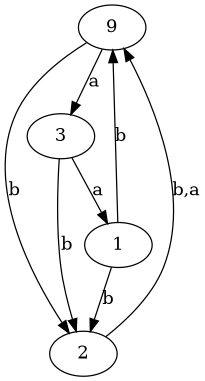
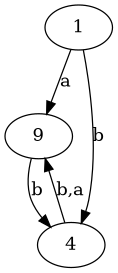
node "3": removed
edge "1" -> "9": label "b" -> "a"
node "2": label "2" -> "4"
